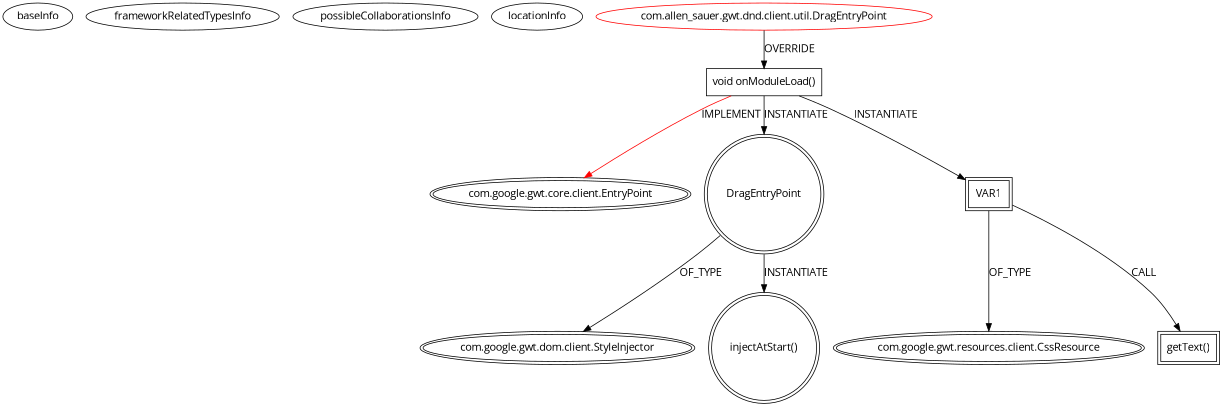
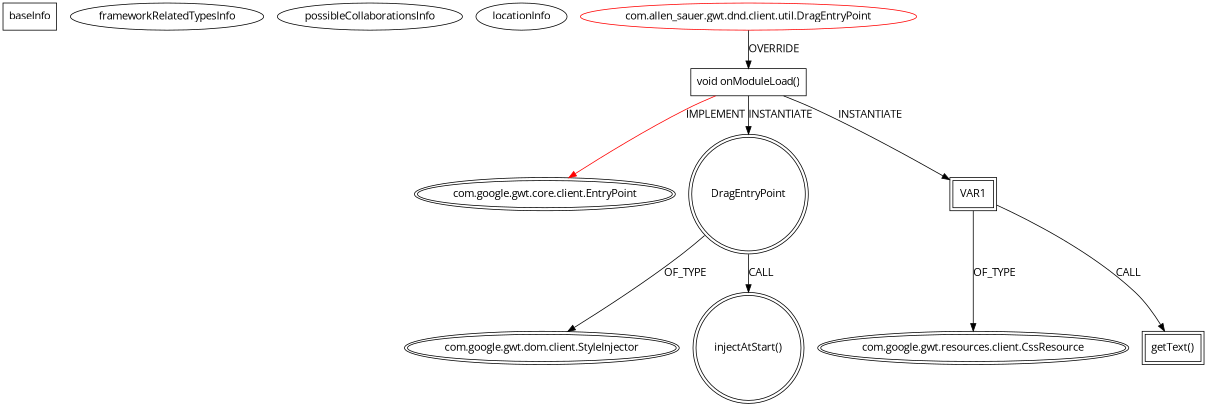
node "baseInfo": shape ellipse -> box
edge "DragEntryPoint" -> "injectAtStart()": label "INSTANTIATE" -> "CALL"
